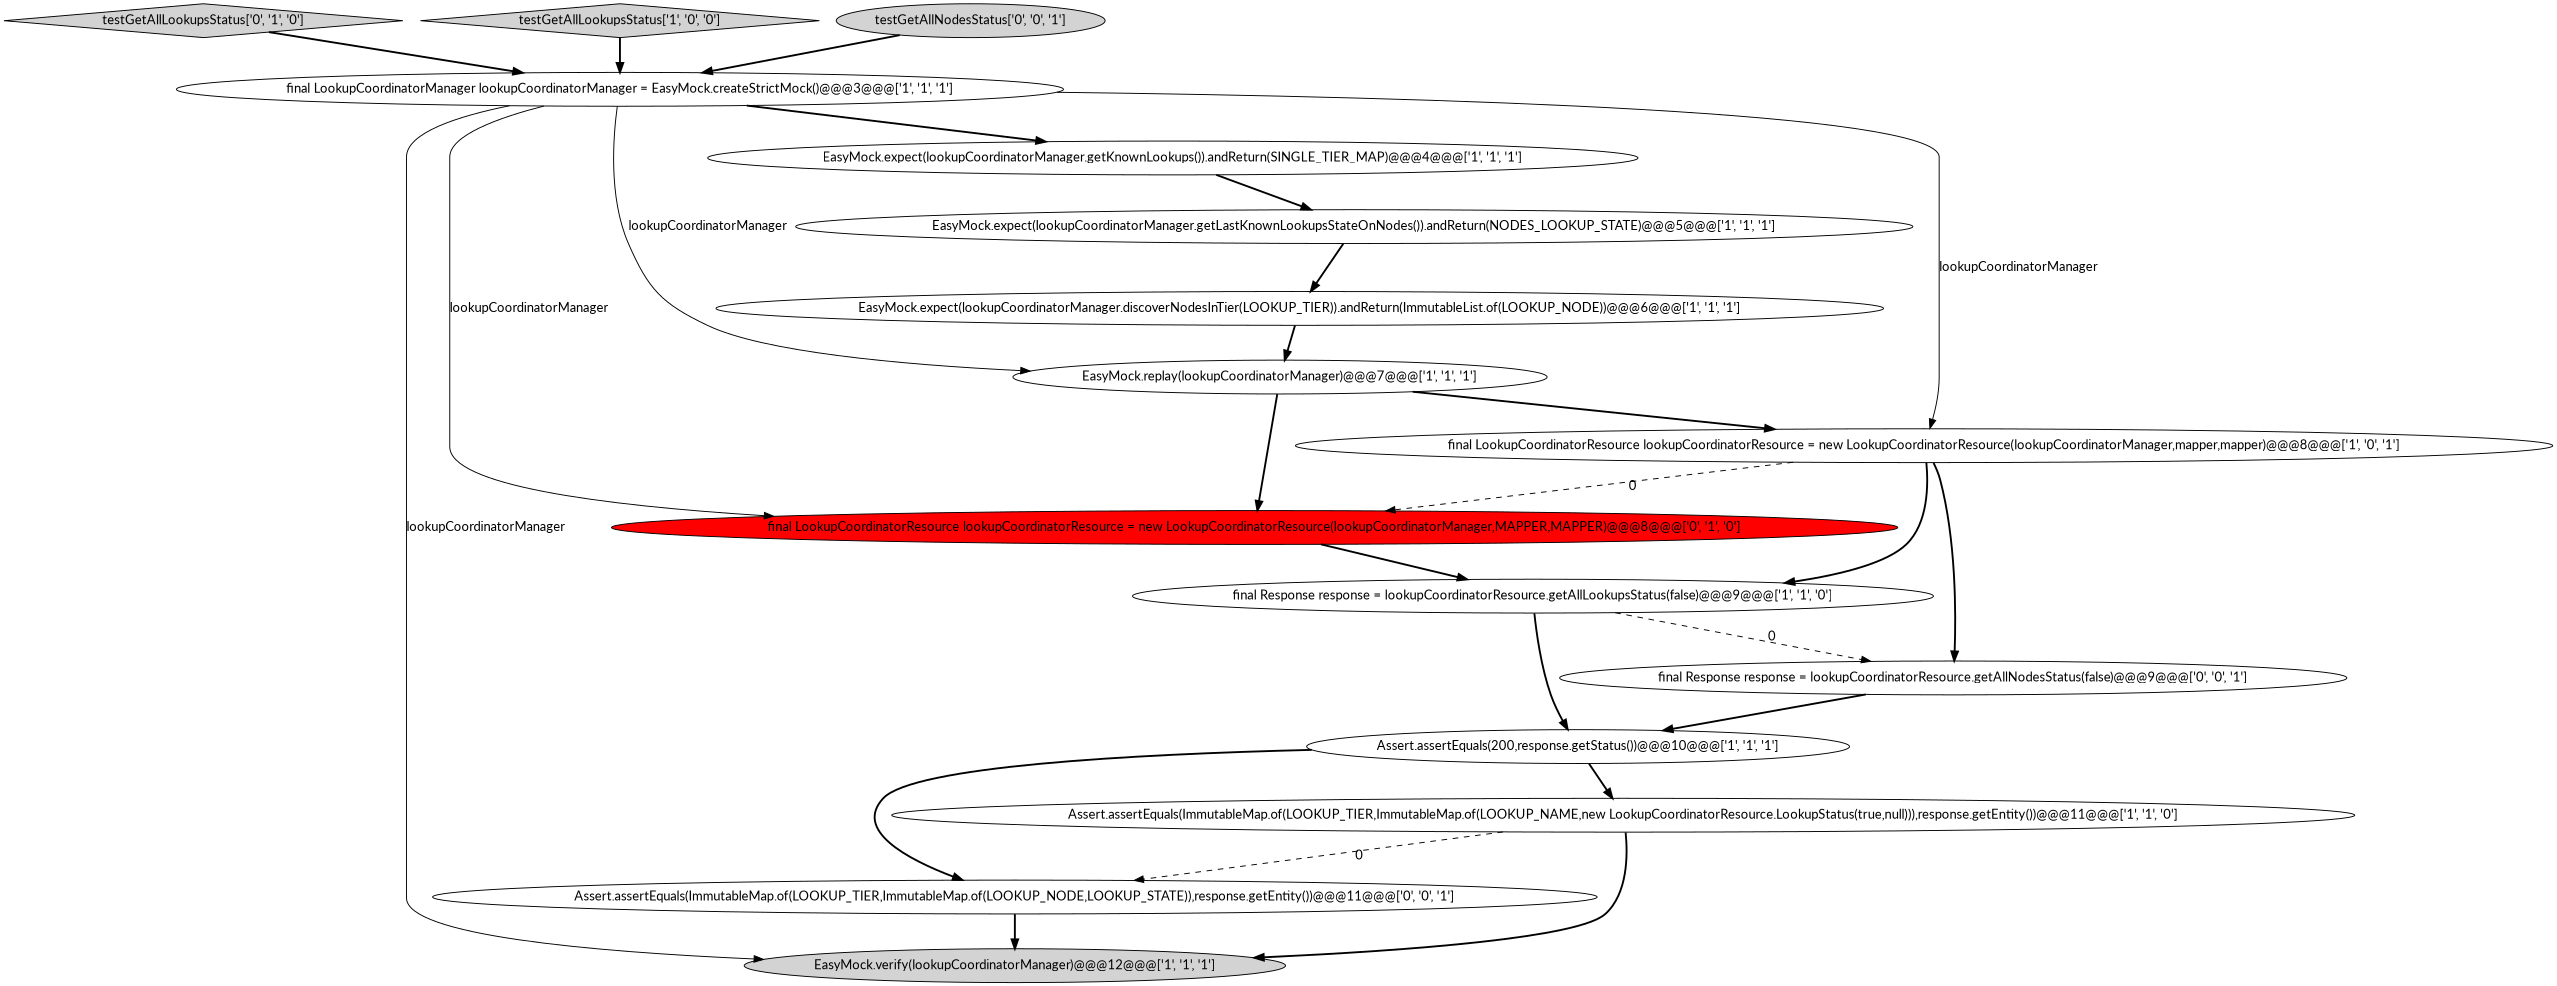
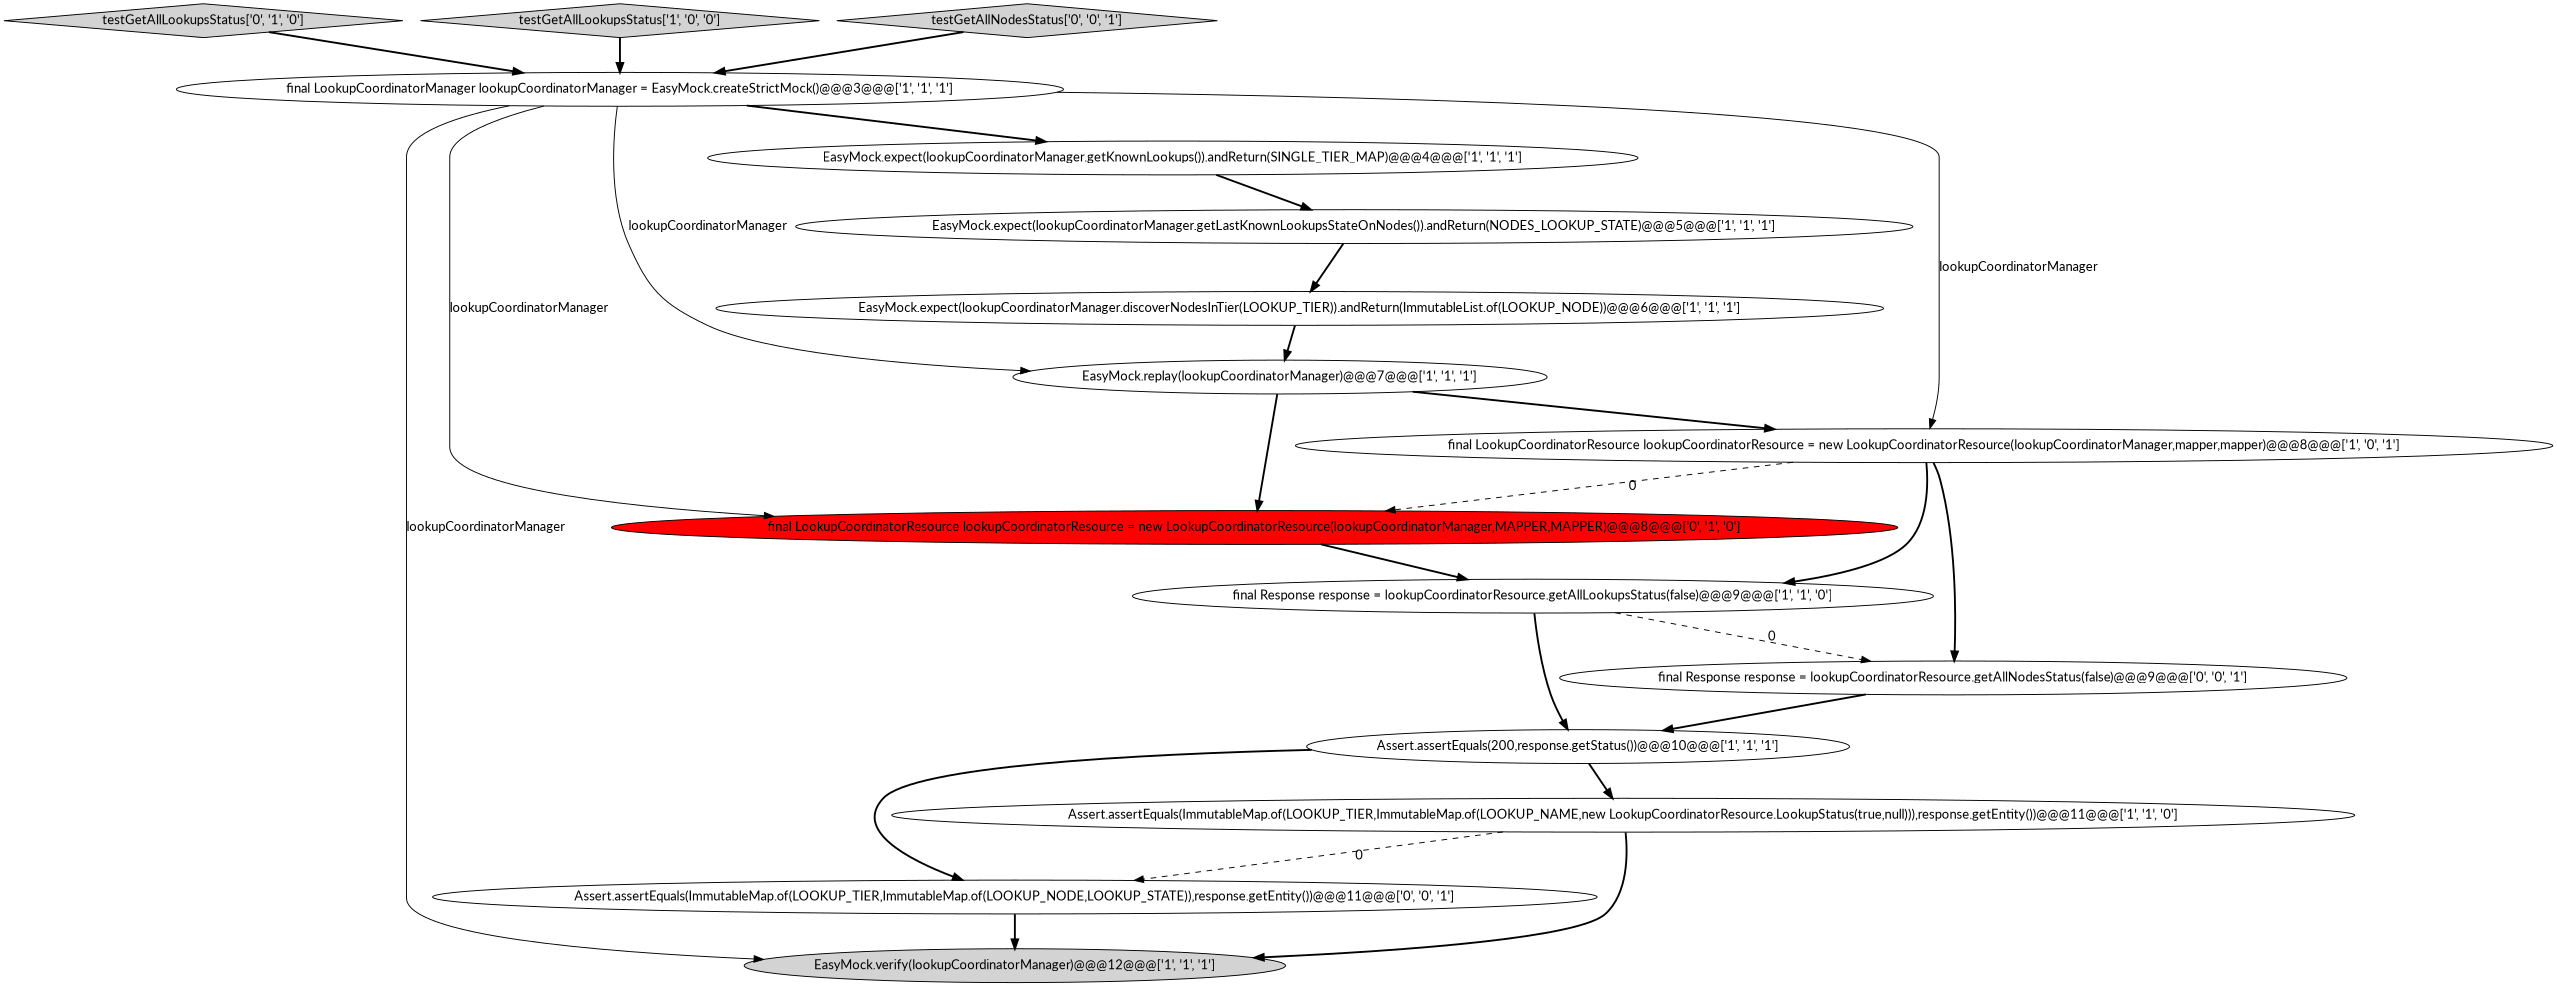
node "testGetAllNodesStatus['0', '0', '1']": shape ellipse -> diamond
